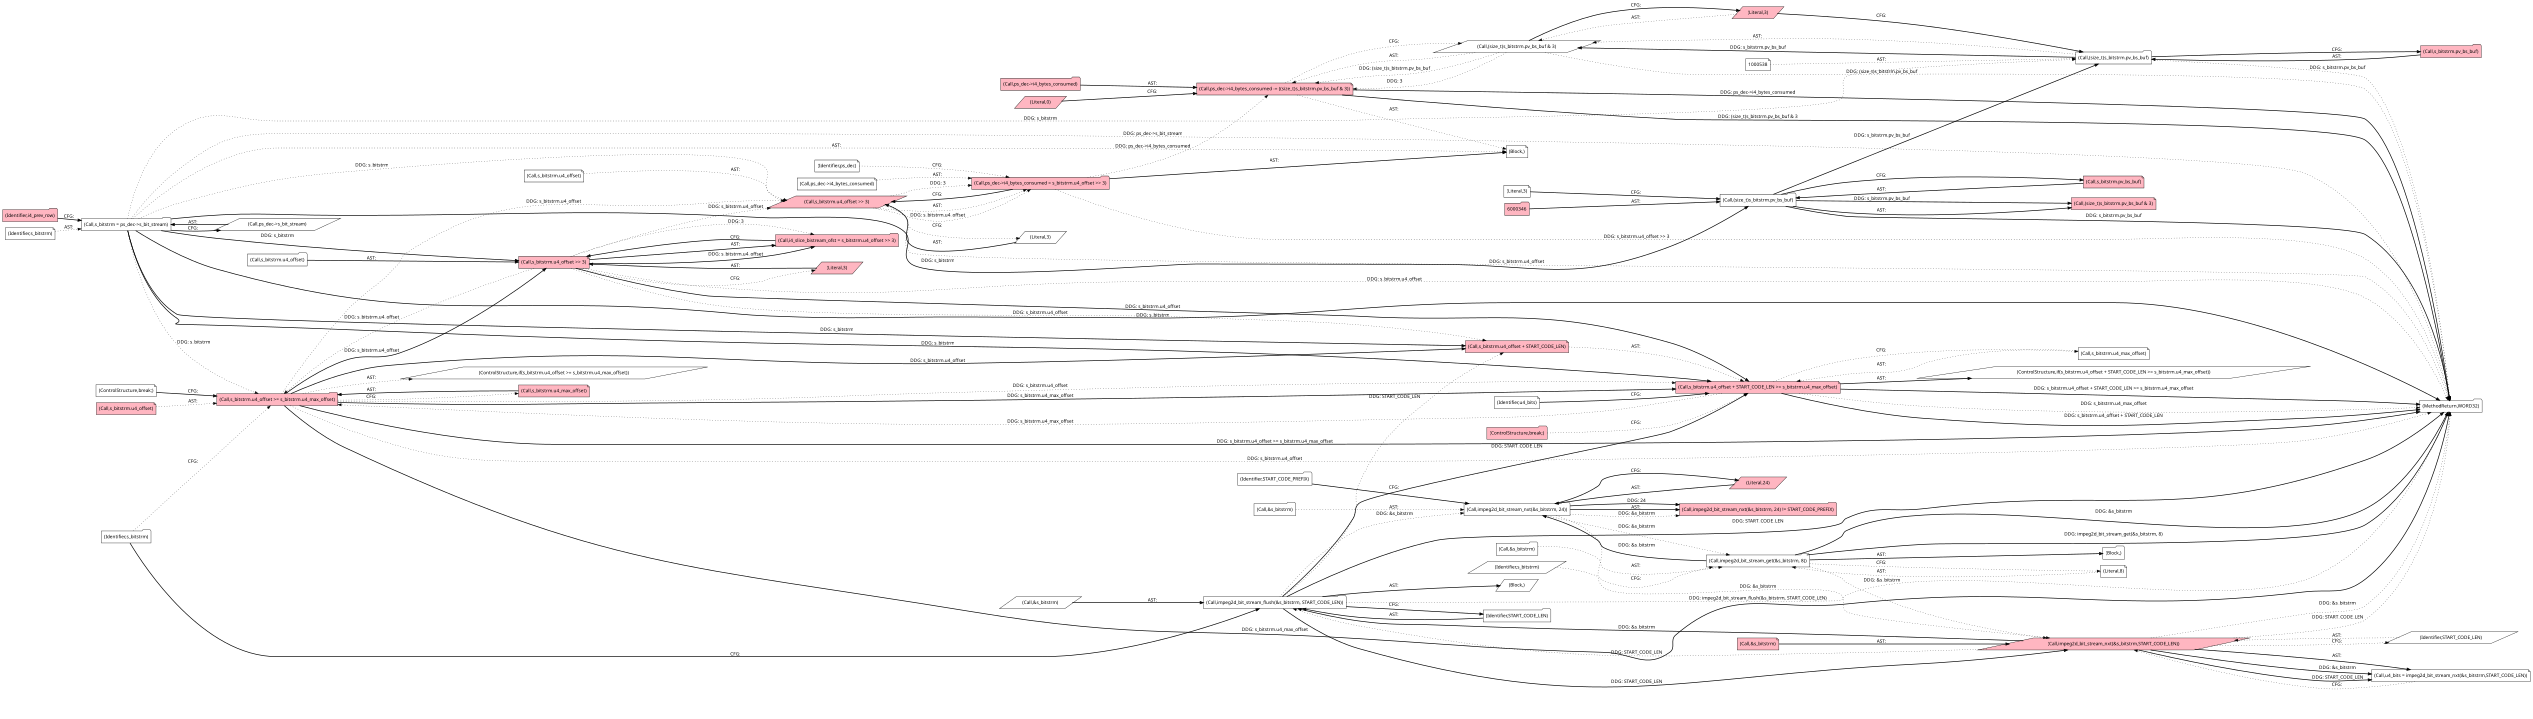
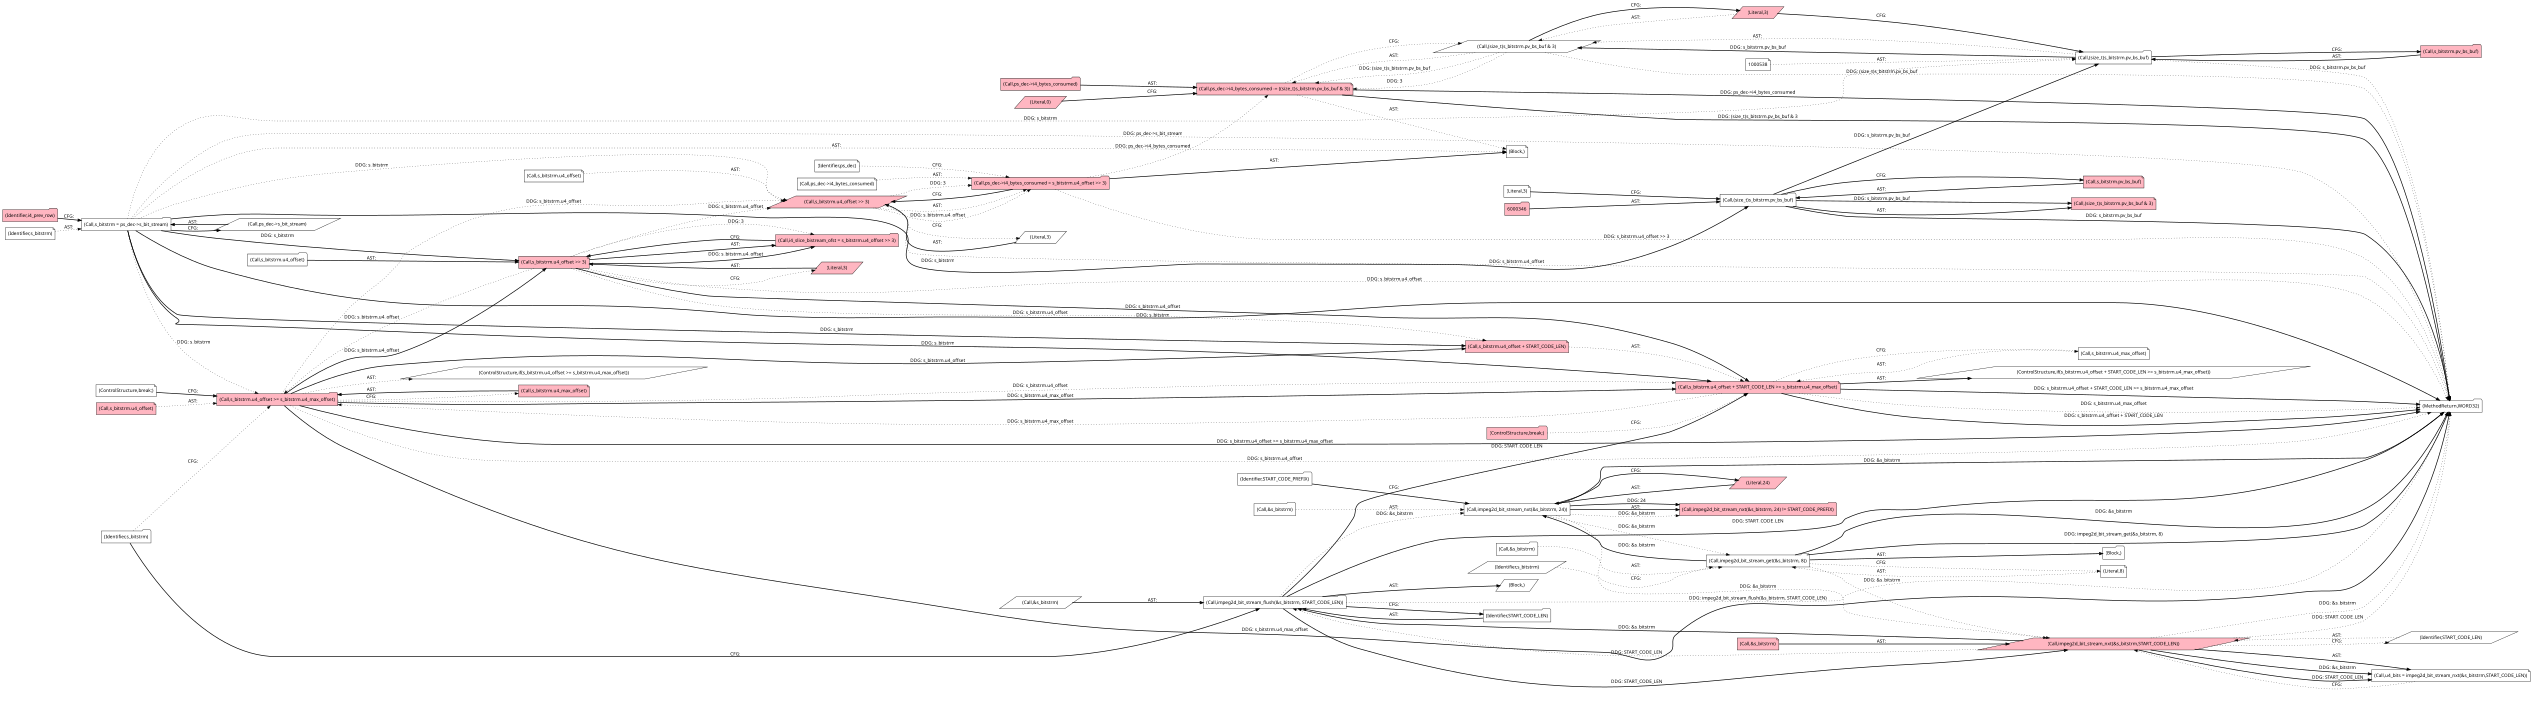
node "(Identifier,u4_bits)": removed
edge "(Call,impeg2d_bit_stream_nxt(&s_bitstrm, 24))" -> "(MethodReturn,WORD32)": added, label "DDG: &s_bitstrm"
edge "(Call,impeg2d_bit_stream_flush(&s_bitstrm, START_CODE_LEN))" -> "(Call,s_bitstrm.u4_offset + START_CODE_LEN)": removed, label "DDG: START_CODE_LEN"
